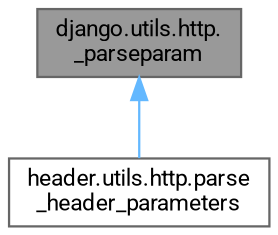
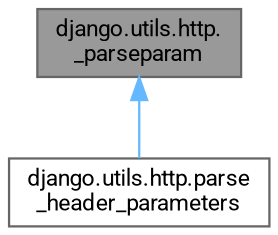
node "header.utils.http.parse _header_parameters": label "header.utils.http.parse _header_parameters" -> "django.utils.http.parse _header_parameters"
